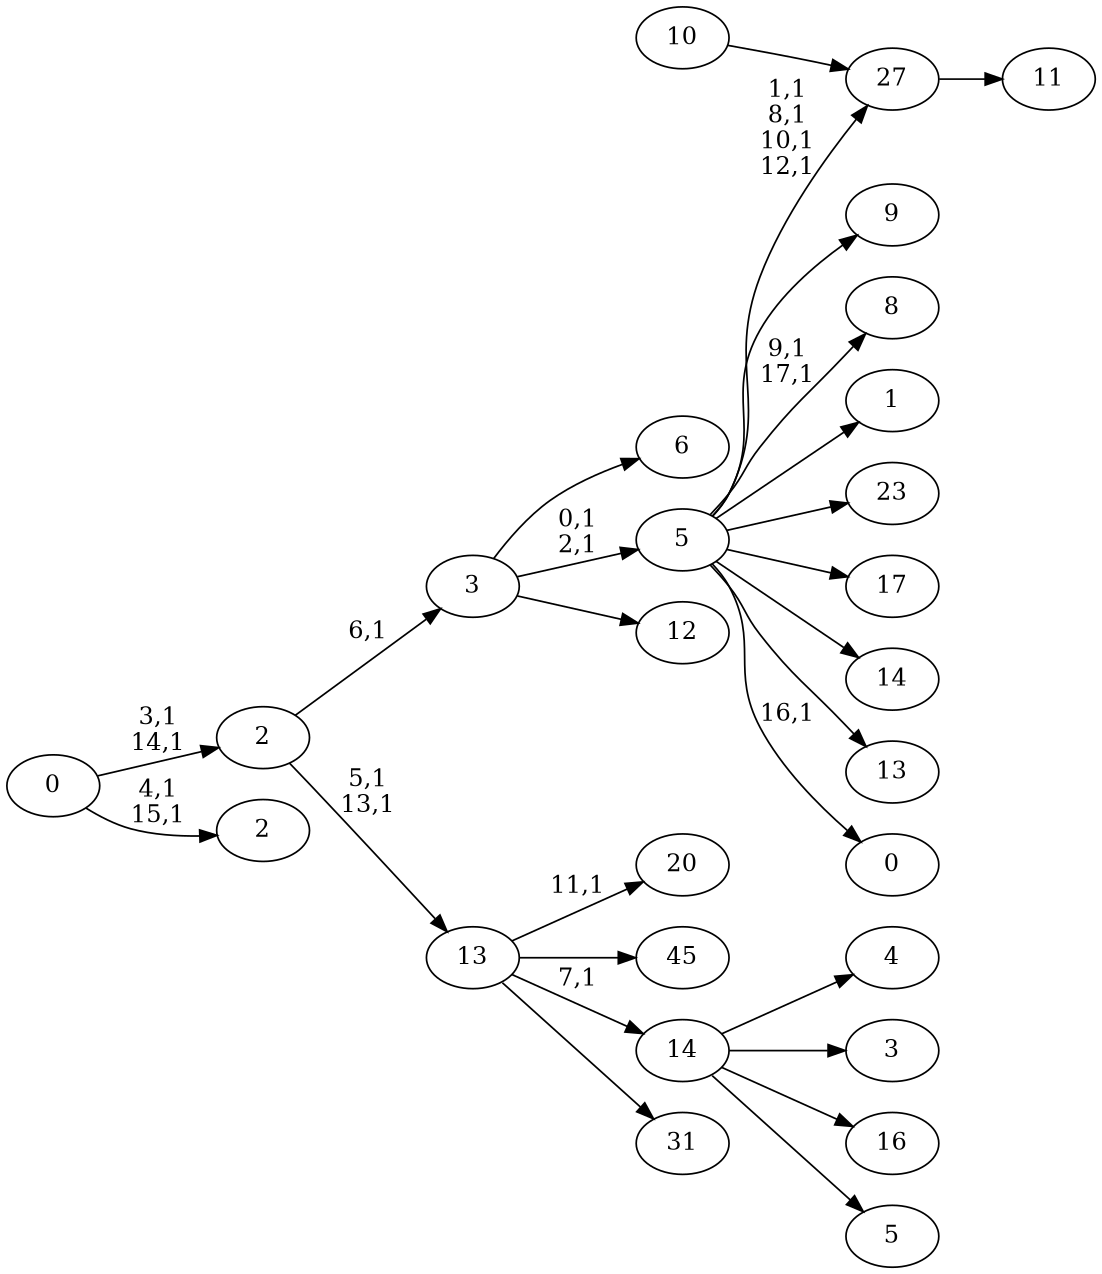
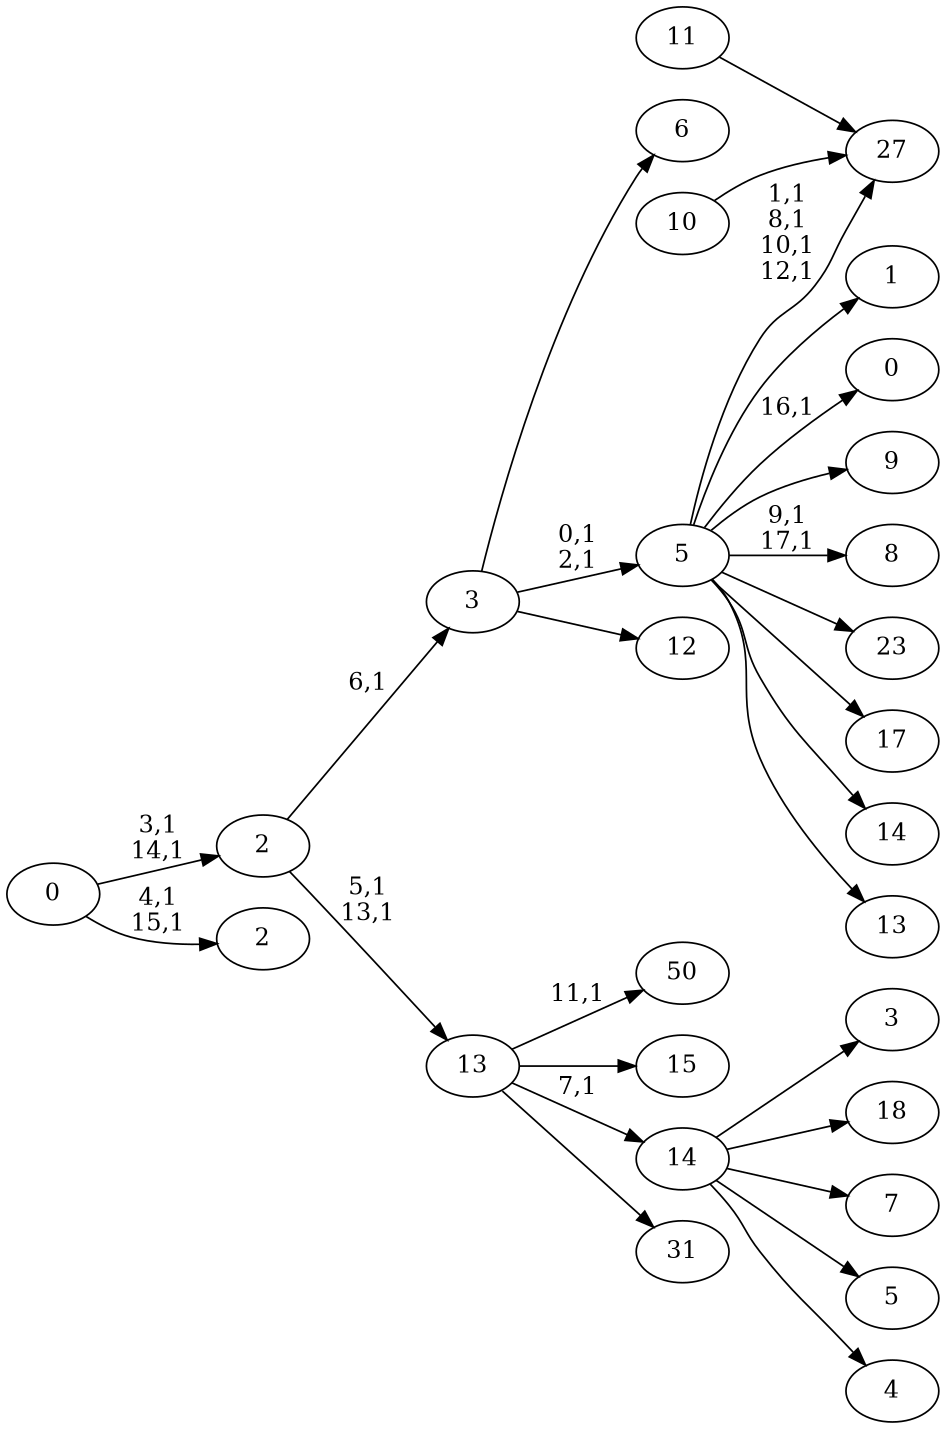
edge "27" -> "11": reversed
node "20": label "20" -> "50"
node "45": label "45" -> "15"
node "16": label "16" -> "18"
node "7": added
